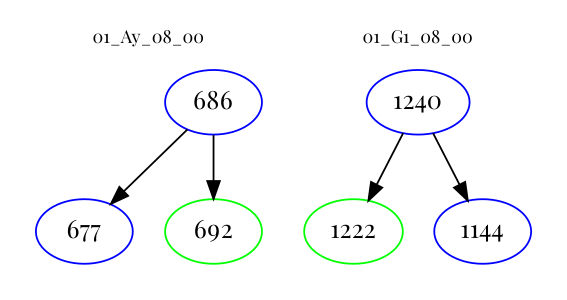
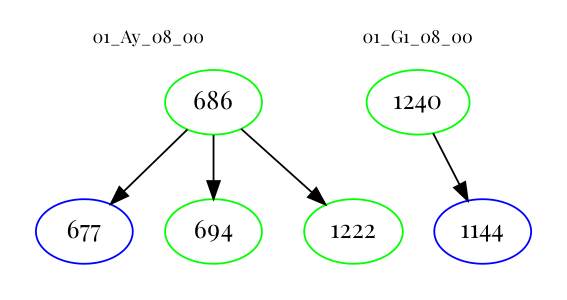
node "686": color blue -> green
node "1240": color blue -> green
edge "1240" -> "1222": now "686" -> "1222"
node "692": label "692" -> "694"
